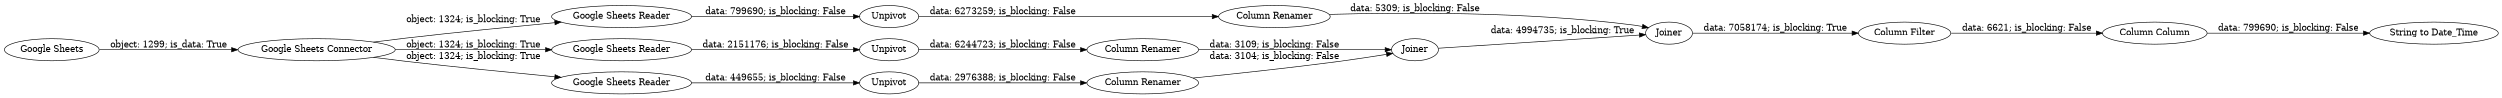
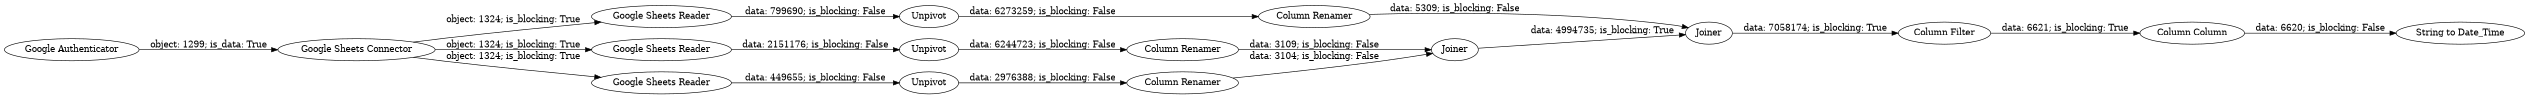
edge "Column Filter" -> "Column Column": label "data: 6621; is_blocking: False" -> "data: 6621; is_blocking: True"
edge "Column Column" -> "String to Date_Time": label "data: 799690; is_blocking: False" -> "data: 6620; is_blocking: False"
node "Google Sheets": label "Google Sheets" -> "Google Authenticator"
